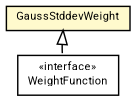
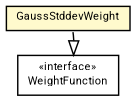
edge "WeightFunction" -> "GaussStddevWeight": reversed
